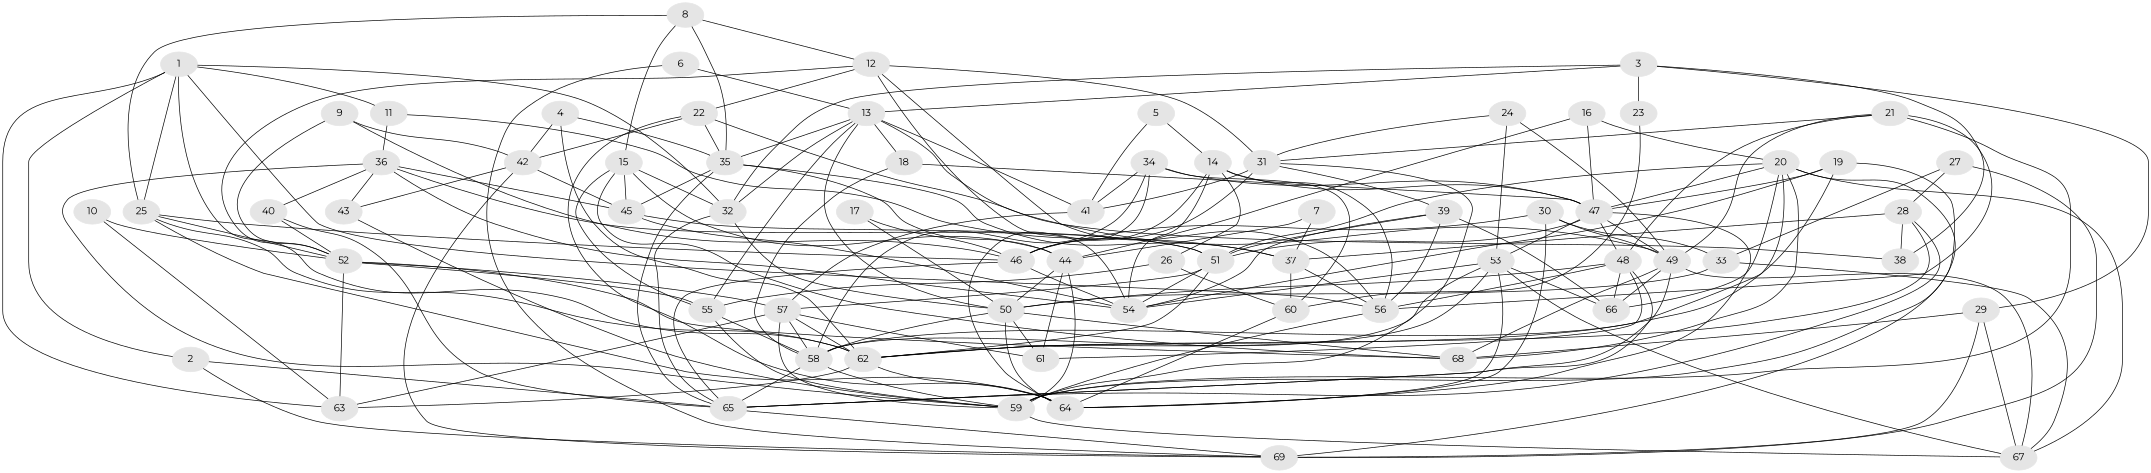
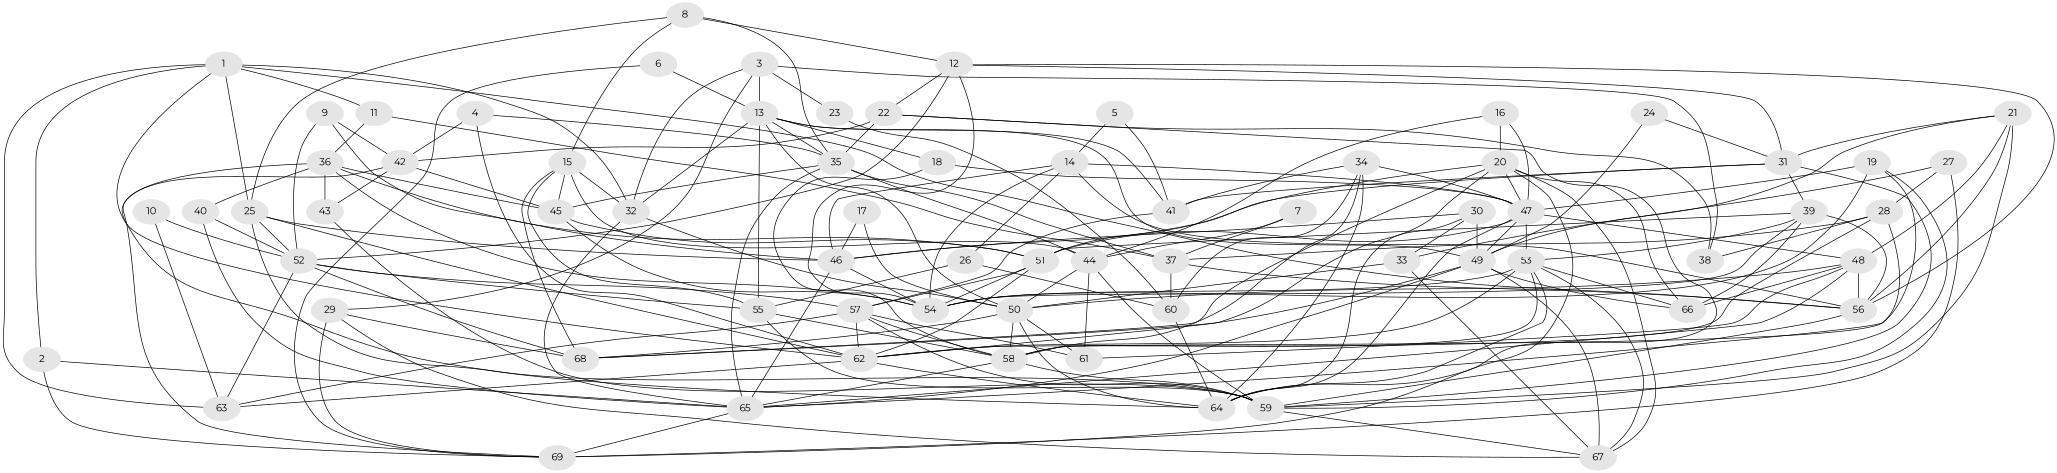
edge "24" -- "53": now "39" -- "53"
